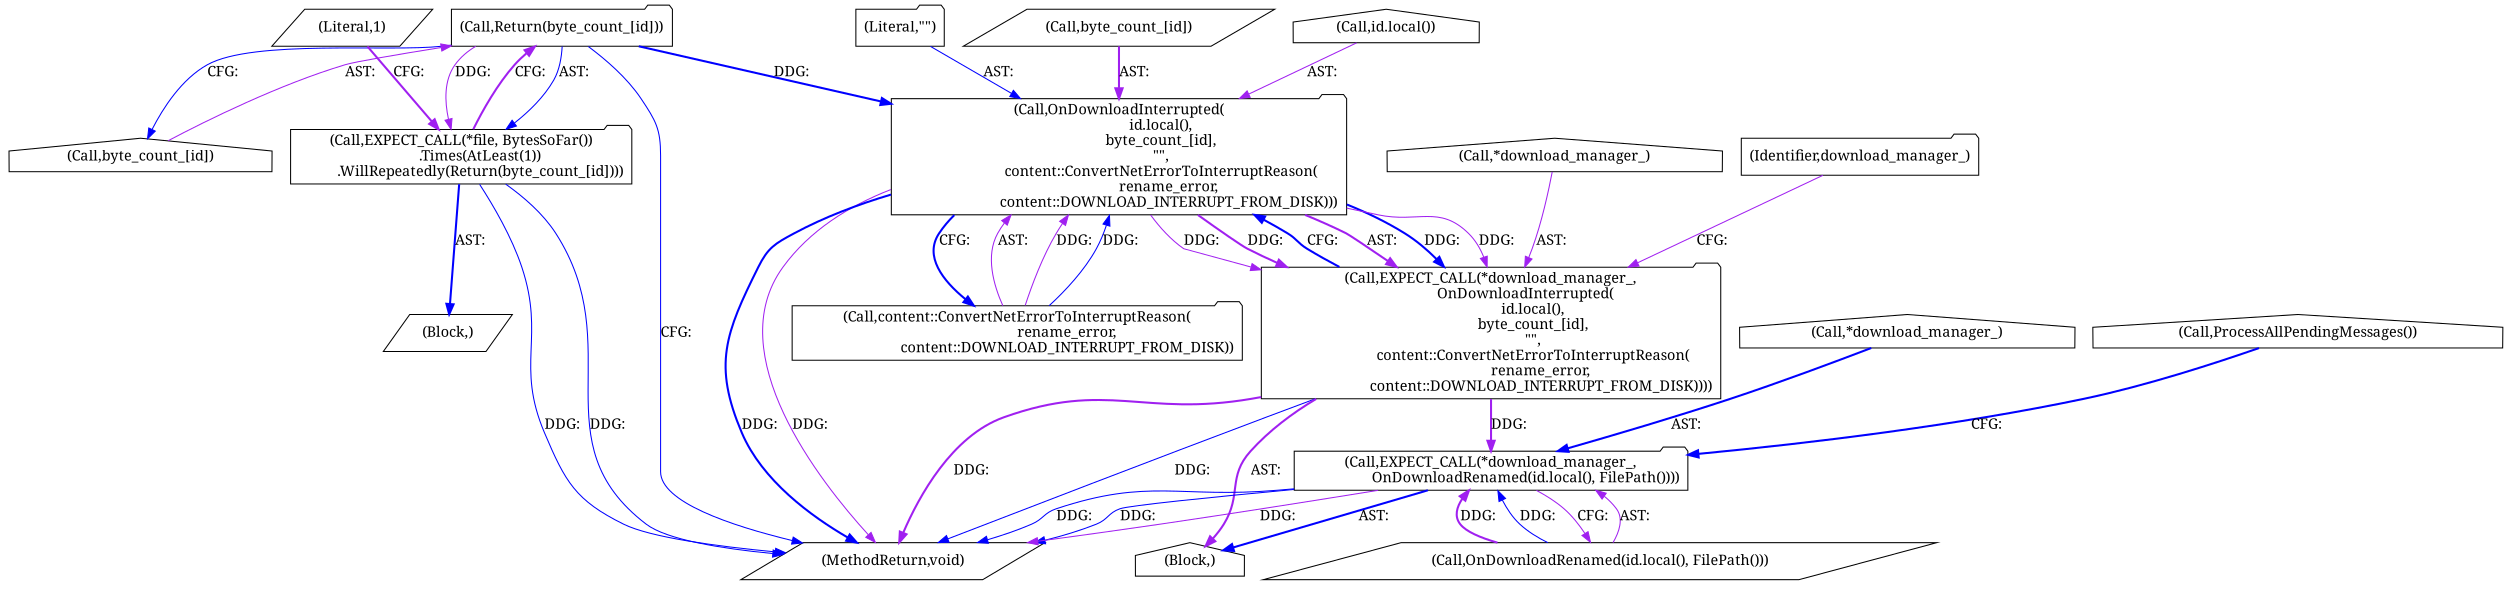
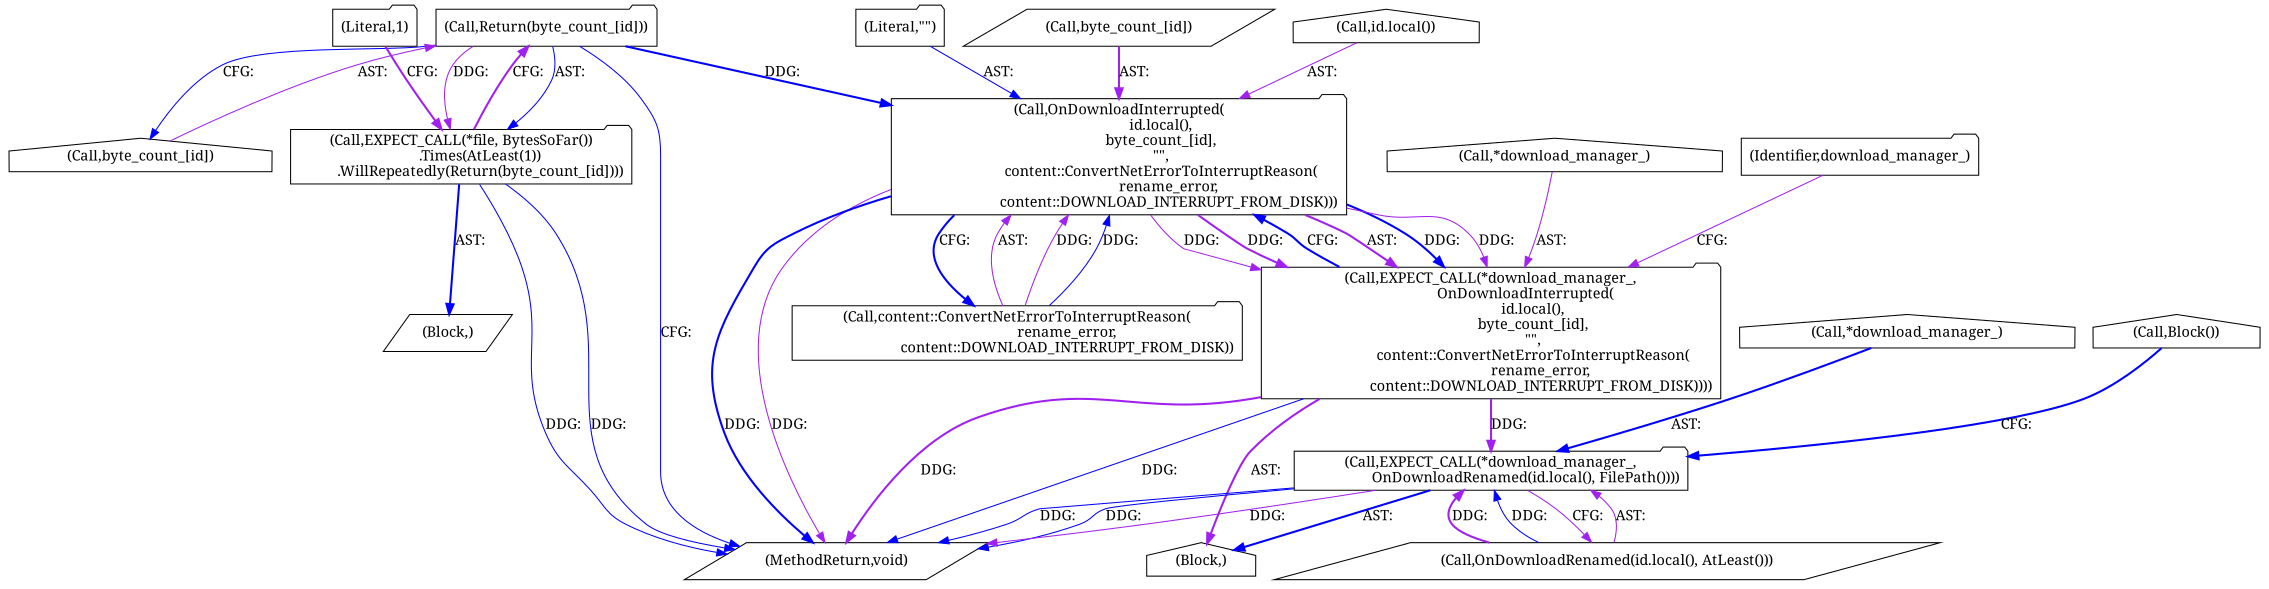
node "(Literal,1)": shape parallelogram -> folder
node "(Call,ProcessAllPendingMessages())": label "(Call,ProcessAllPendingMessages())" -> "(Call,Block())"
node "(Call,OnDownloadRenamed(id.local(), FilePath()))": label "(Call,OnDownloadRenamed(id.local(), FilePath()))" -> "(Call,OnDownloadRenamed(id.local(), AtLeast()))"
